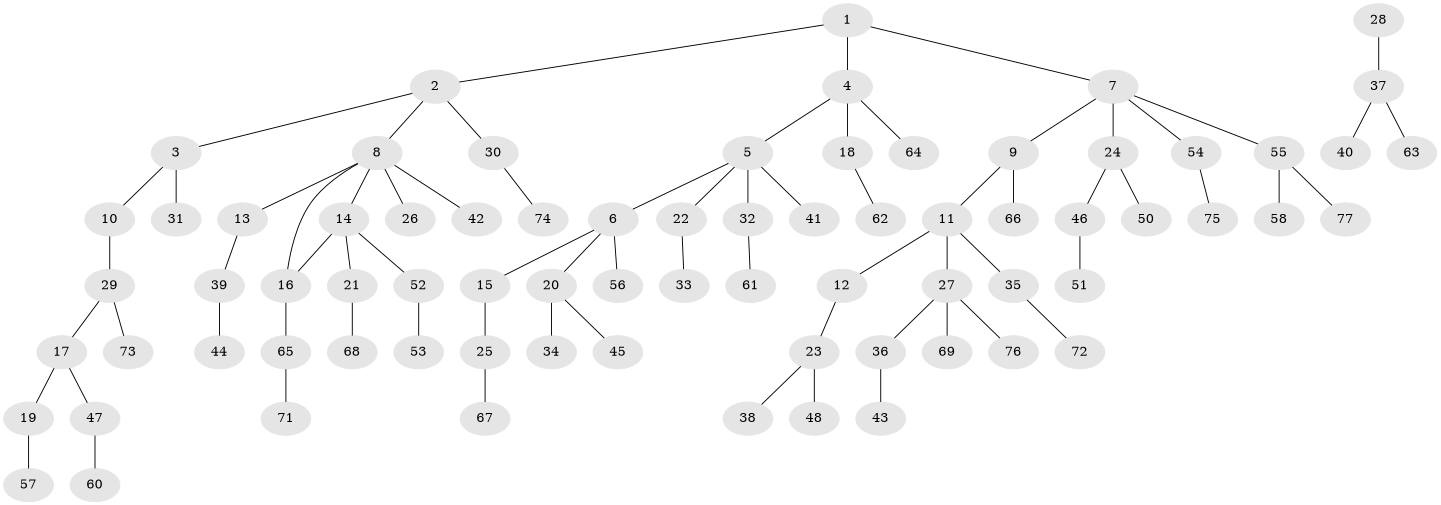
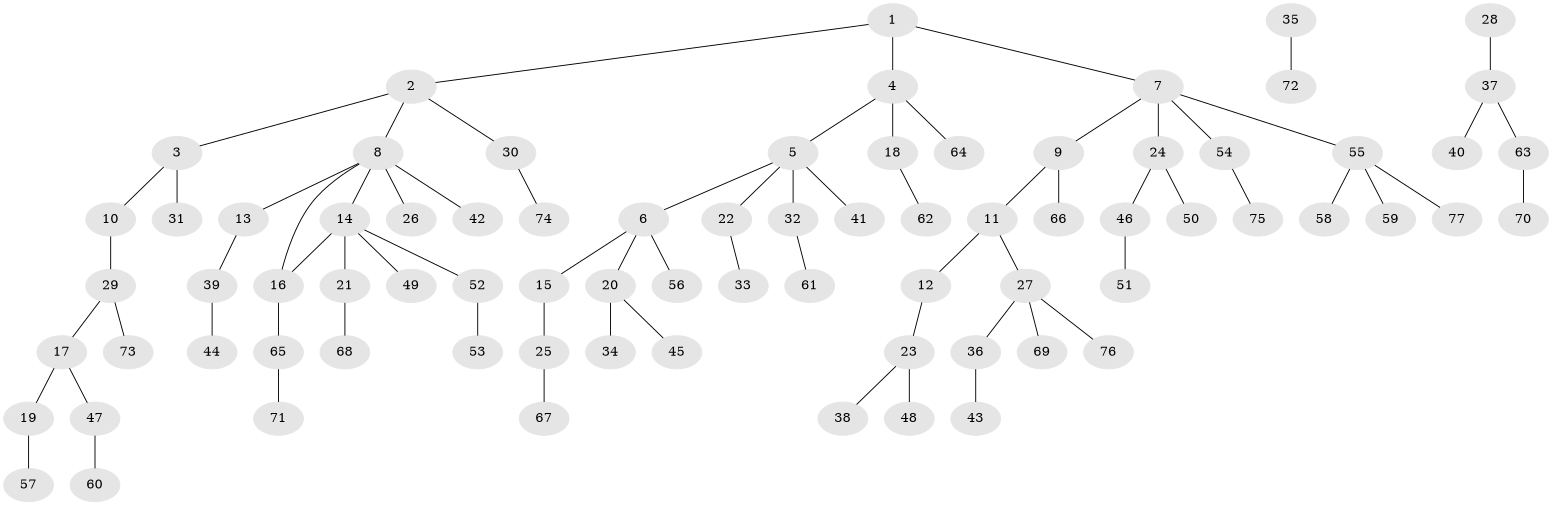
node "59": added
node "70": added
edge "11" -- "35": removed
node "49": added
